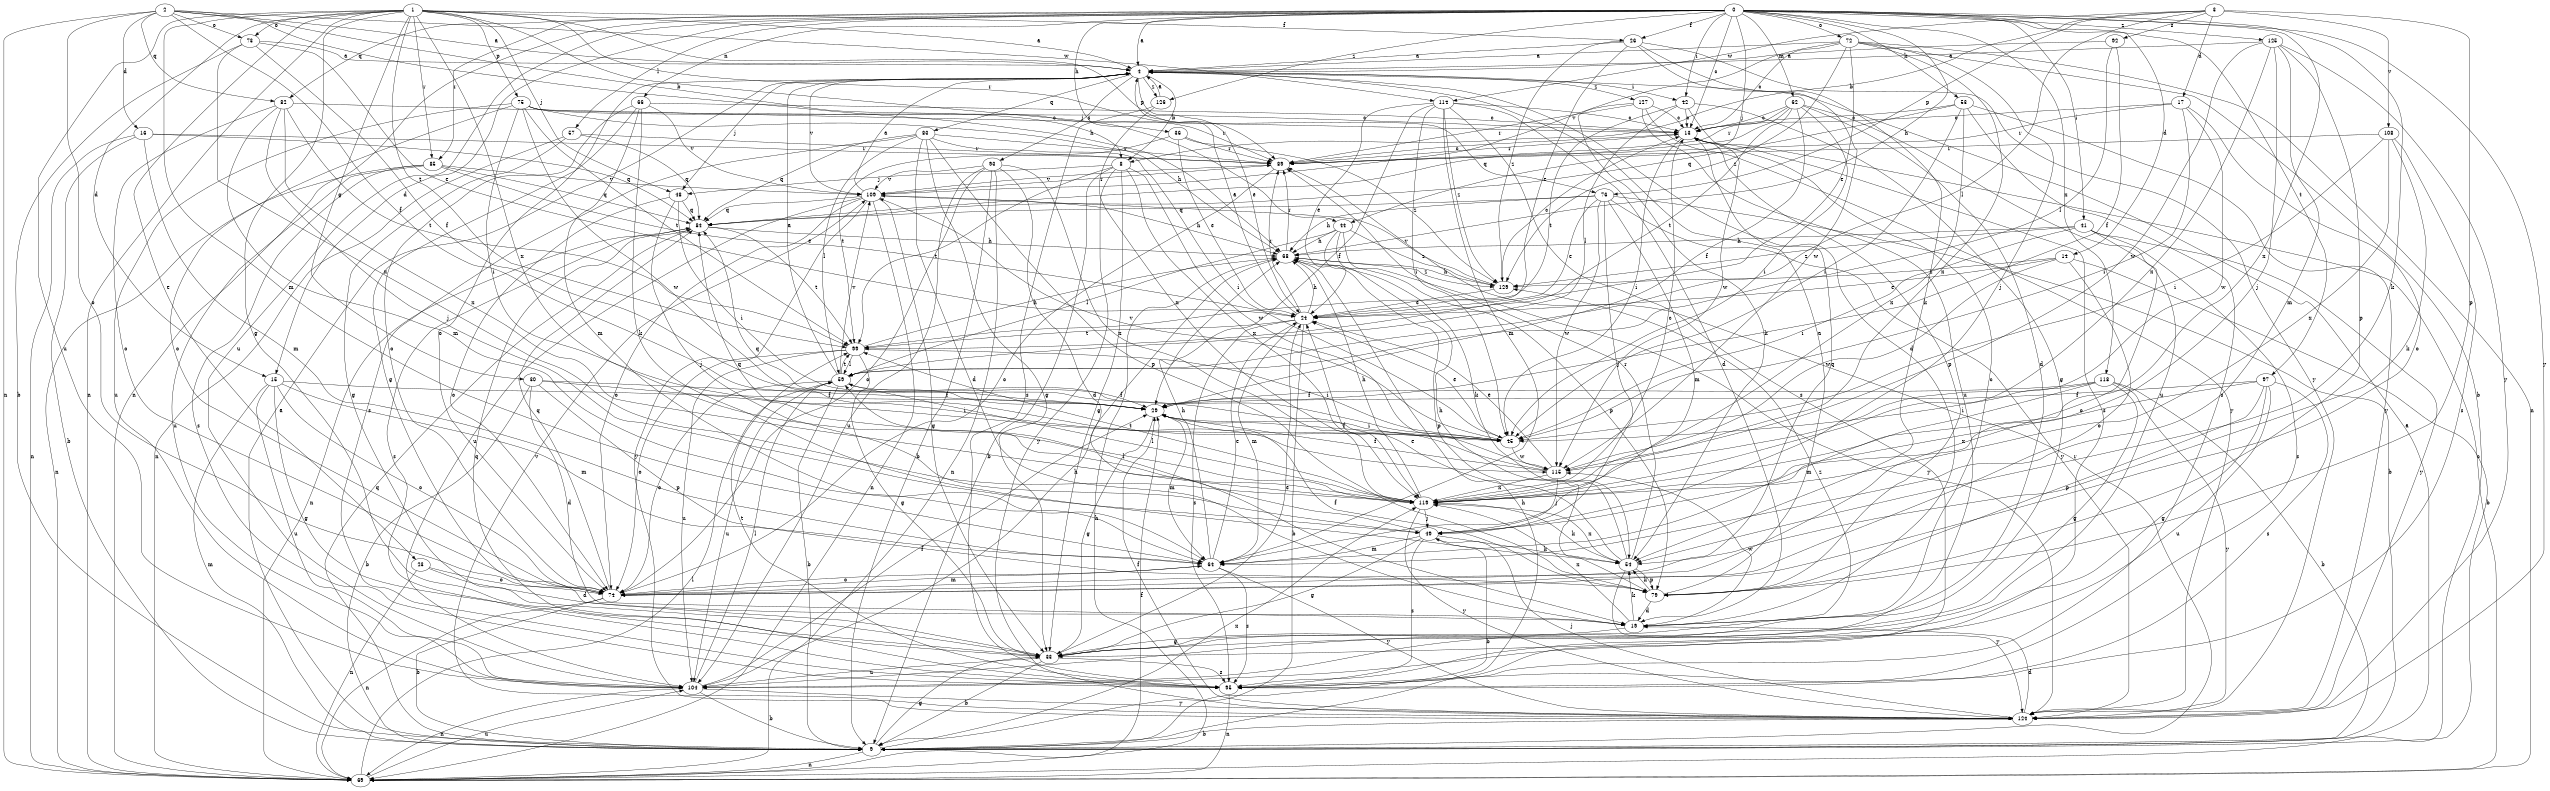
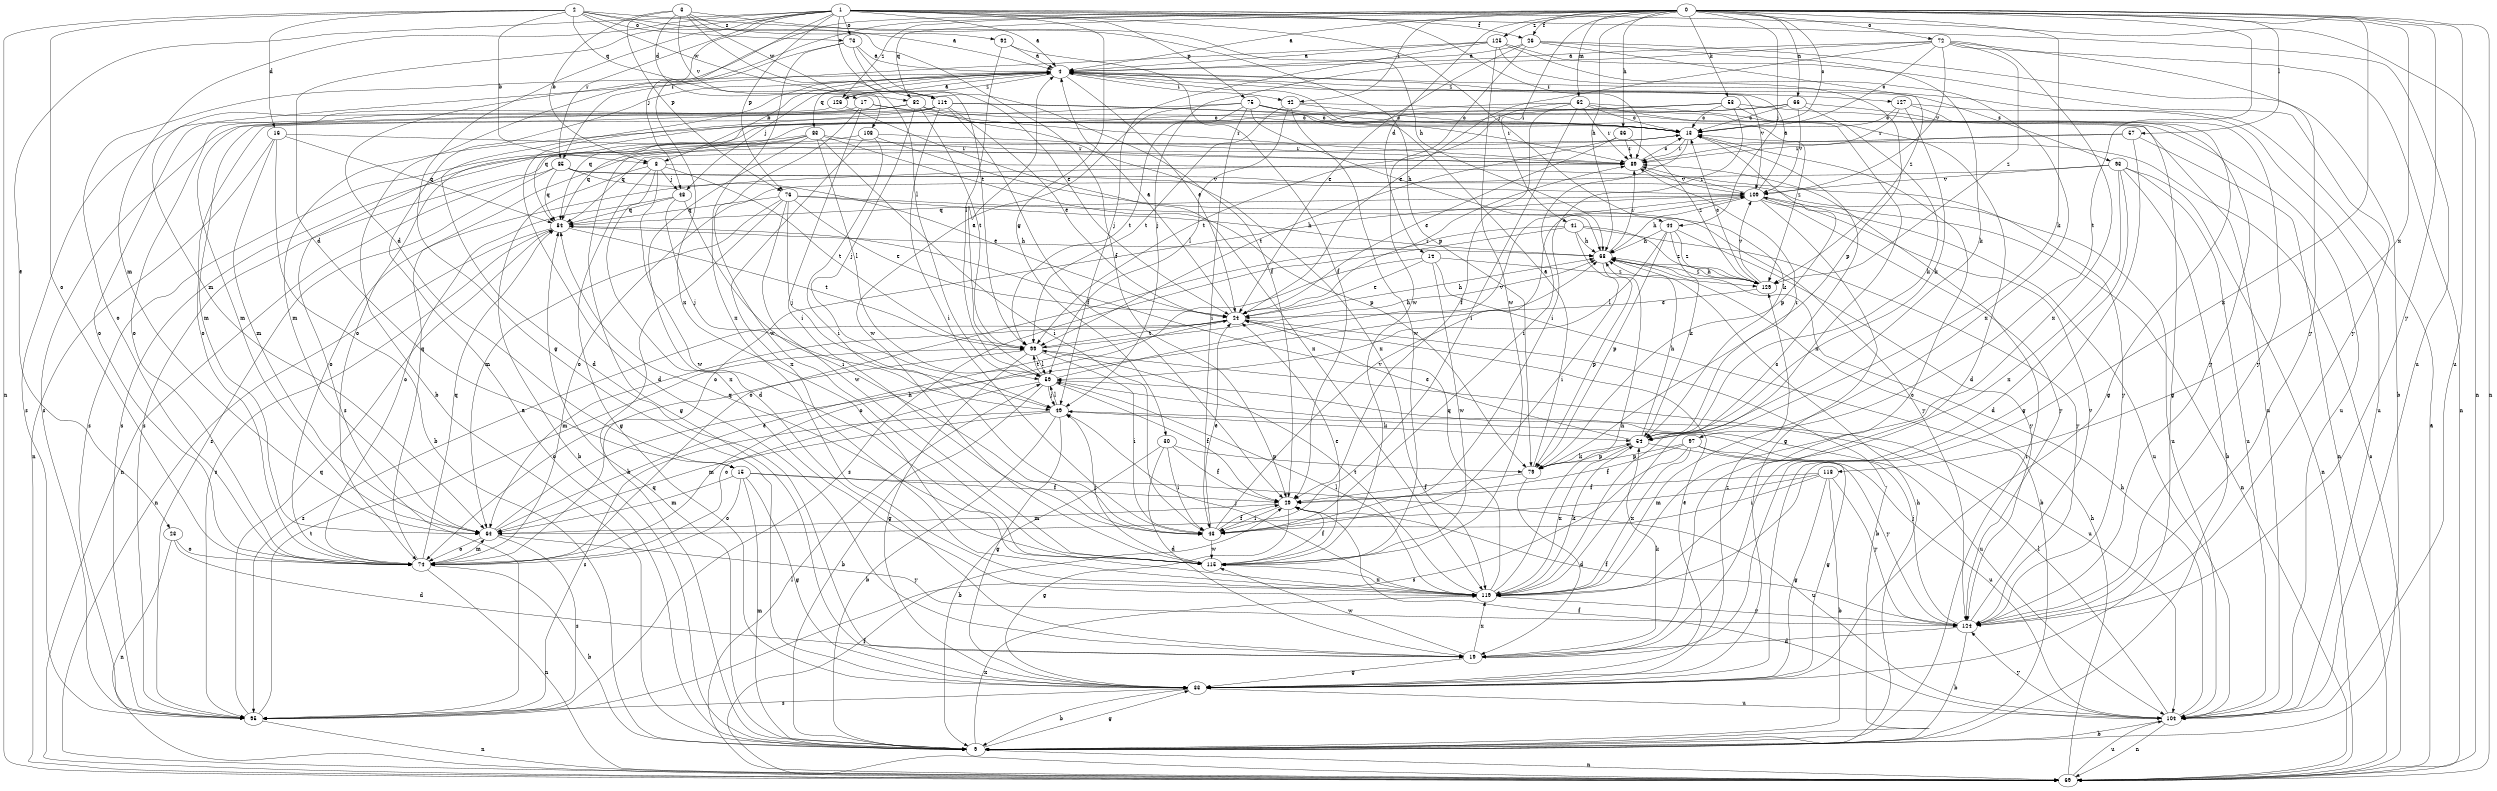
edge "59" -> "49": added, label "j"
node "45": label "45" -> "43"
